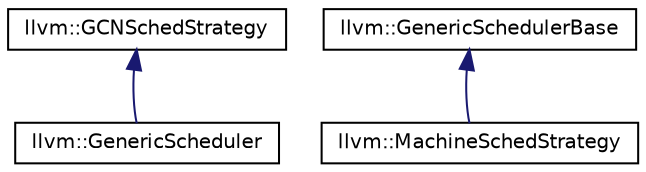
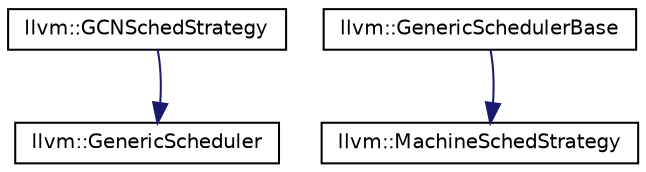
edge "llvm::GenericScheduler" -> "llvm::GCNSchedStrategy": reversed
edge "llvm::MachineSchedStrategy" -> "llvm::GenericSchedulerBase": reversed
